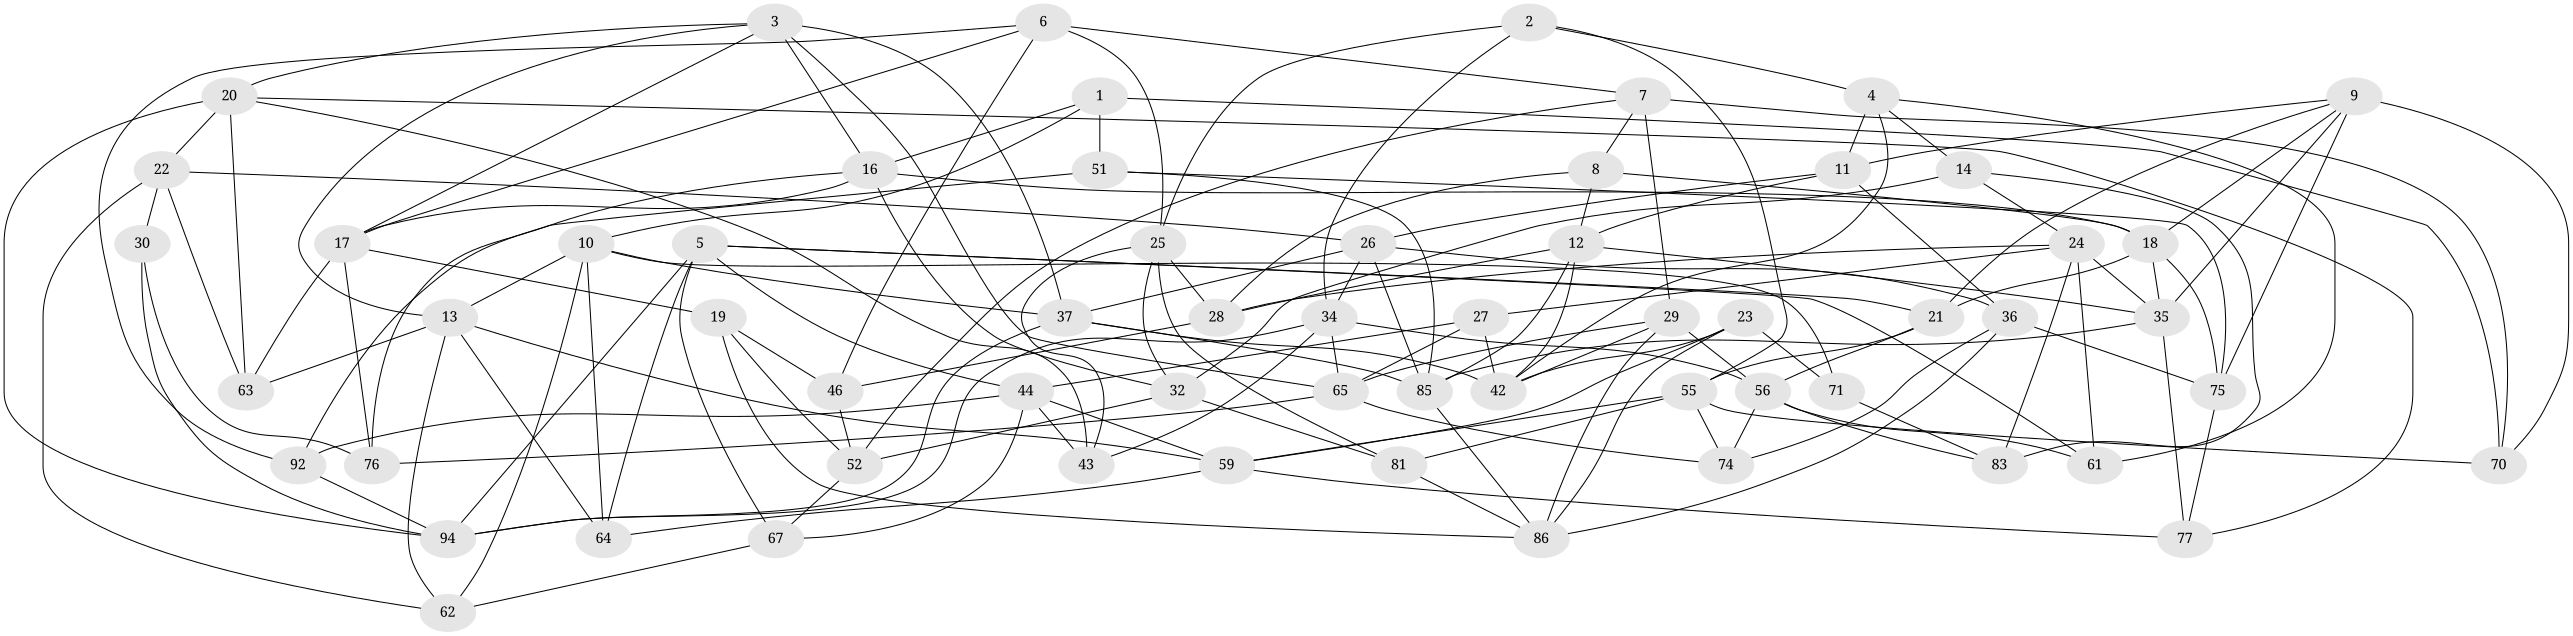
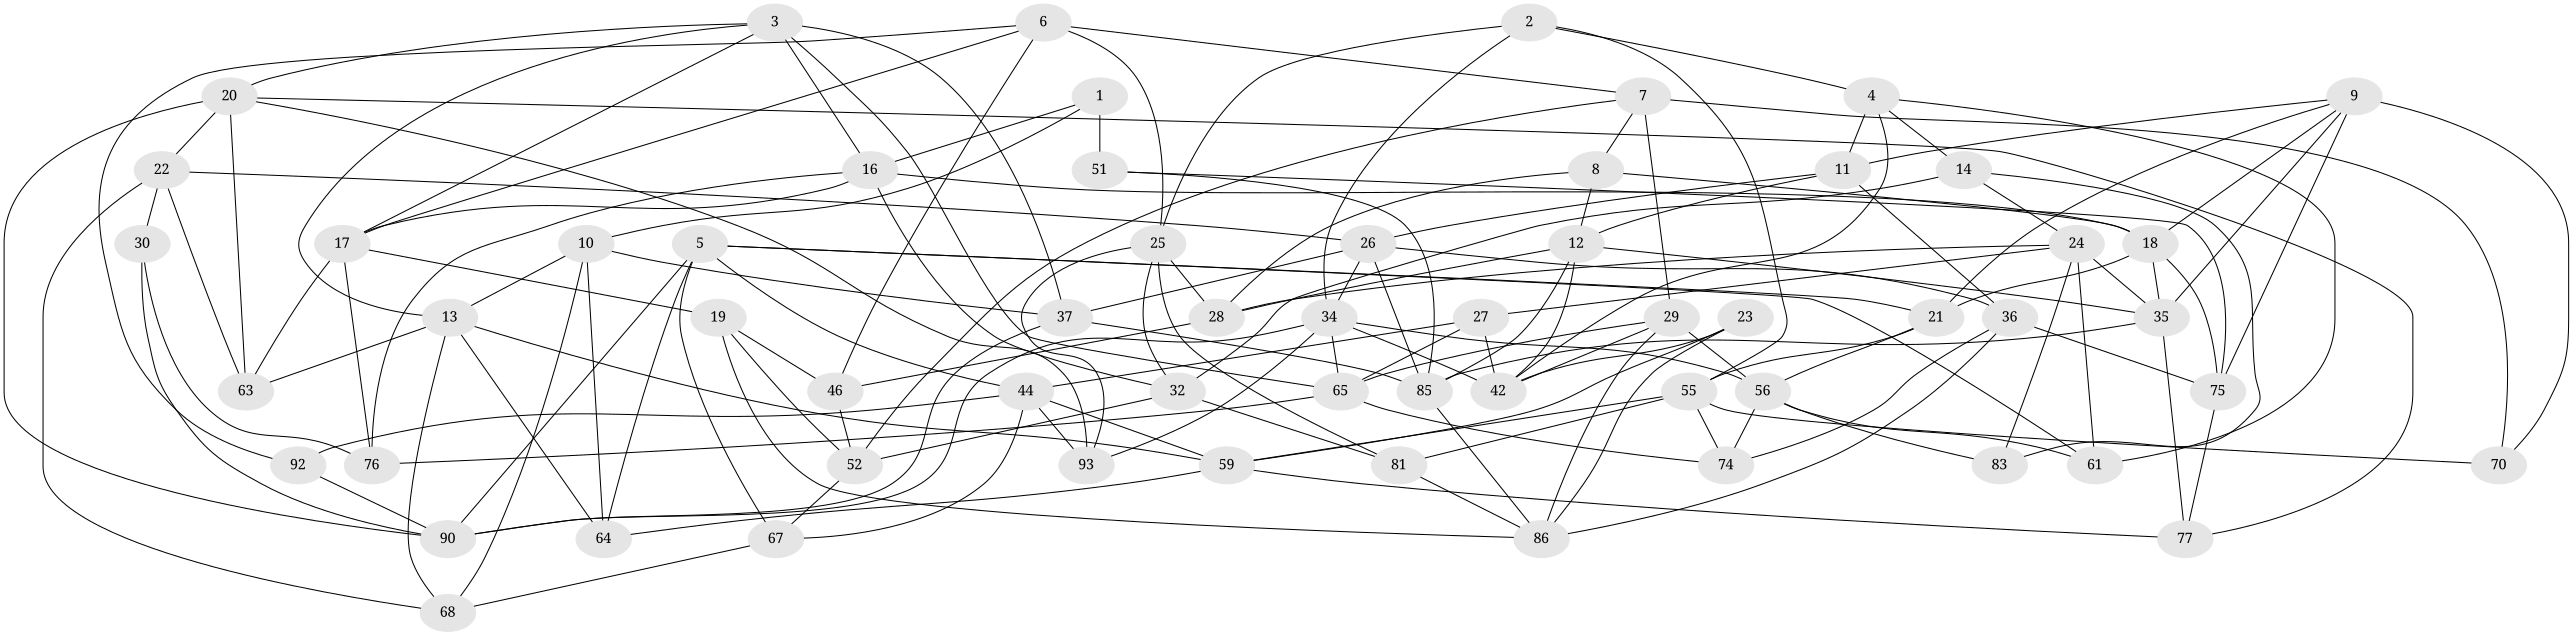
edge "1" -- "70": removed
edge "51" -- "92": removed
edge "37" -- "42": now "34" -- "42"
node "71": removed
node "43": label "43" -> "93"
node "94": label "94" -> "90"
node "62": label "62" -> "68"
